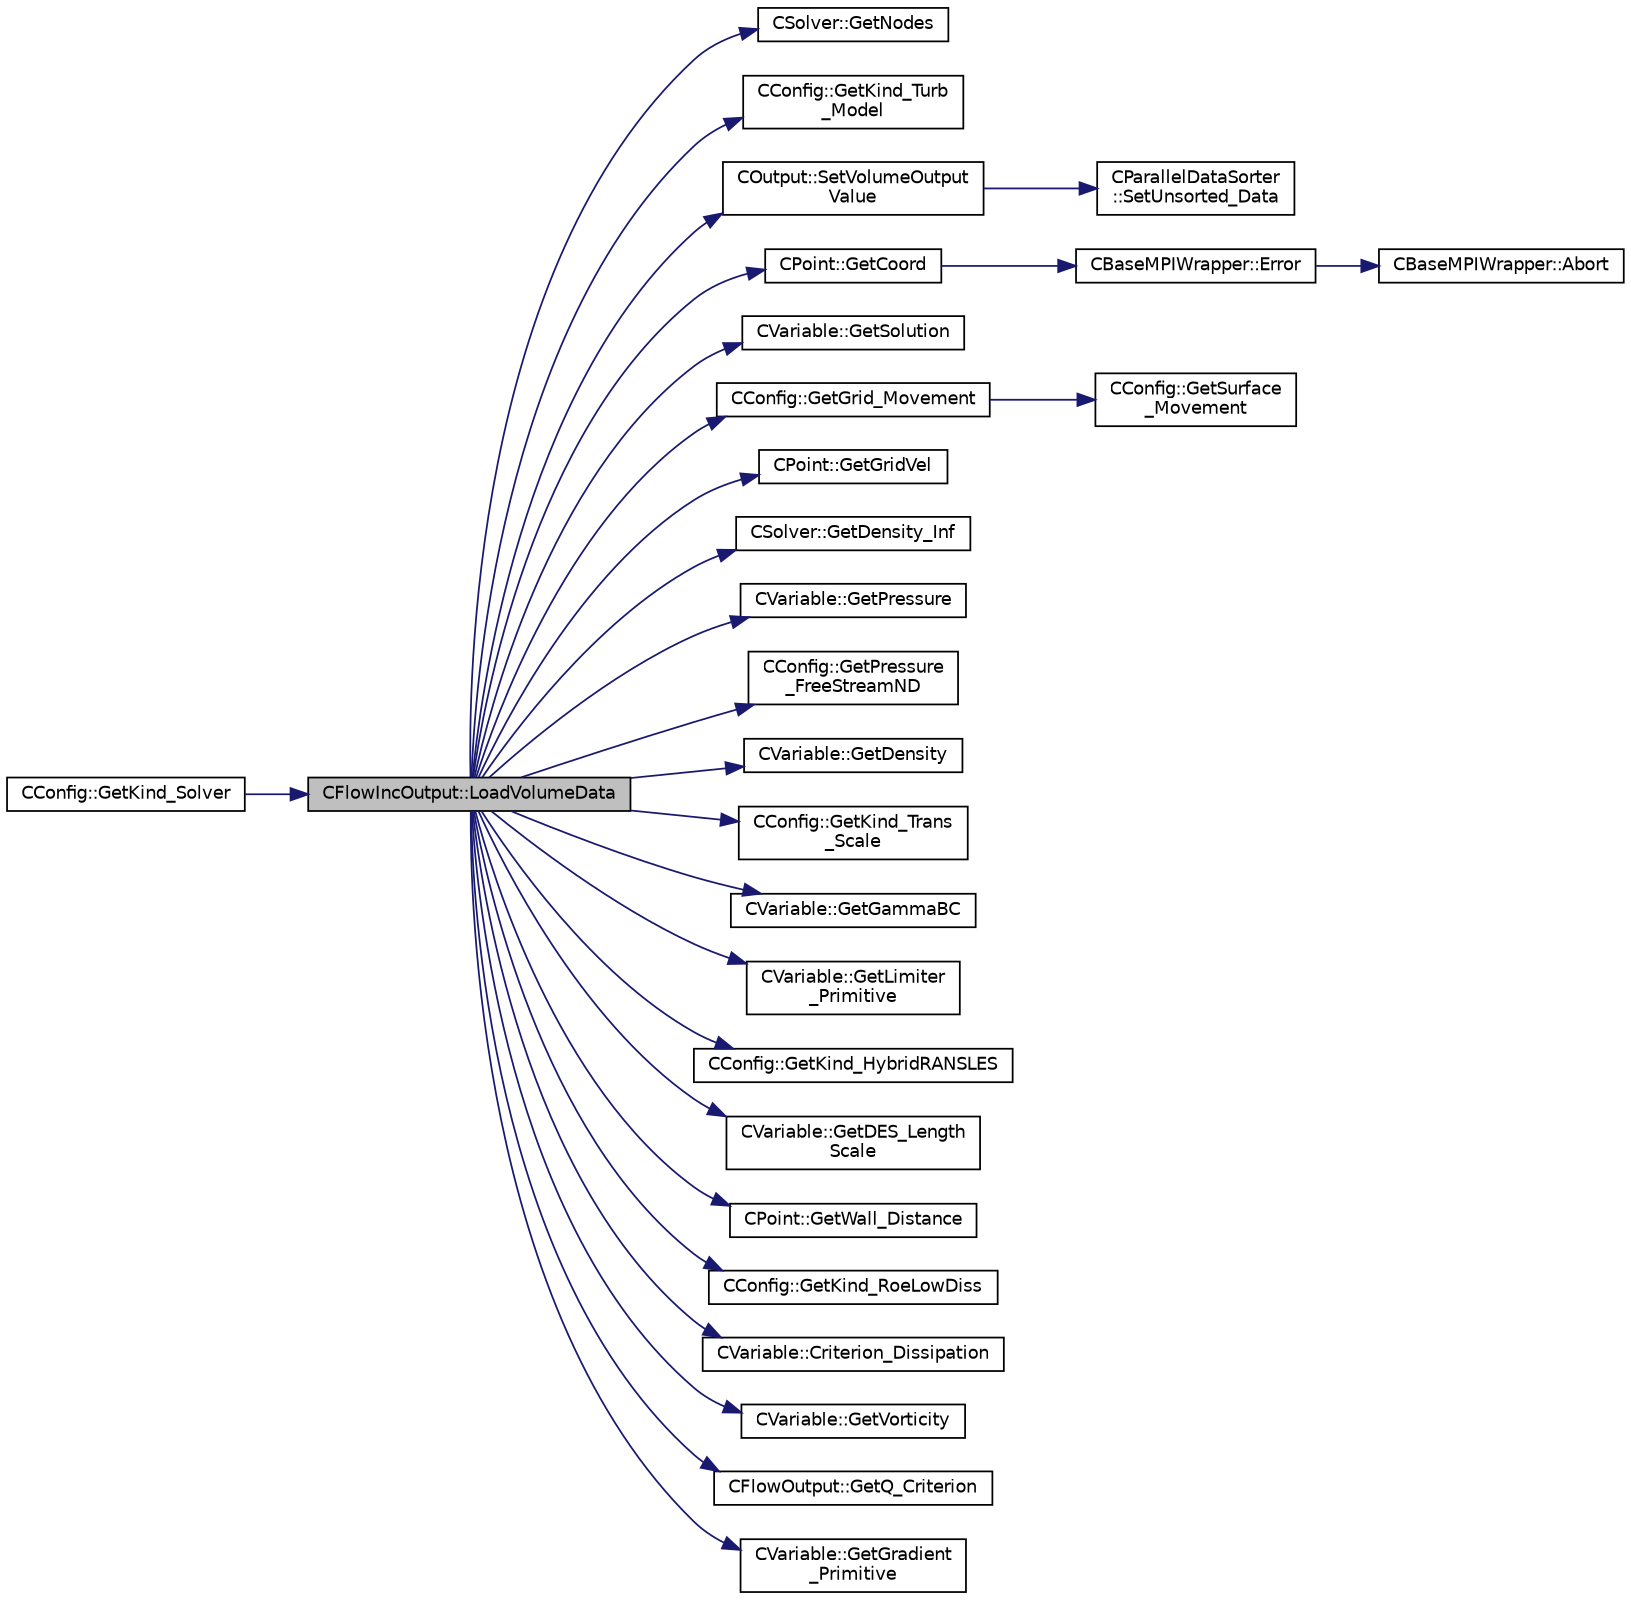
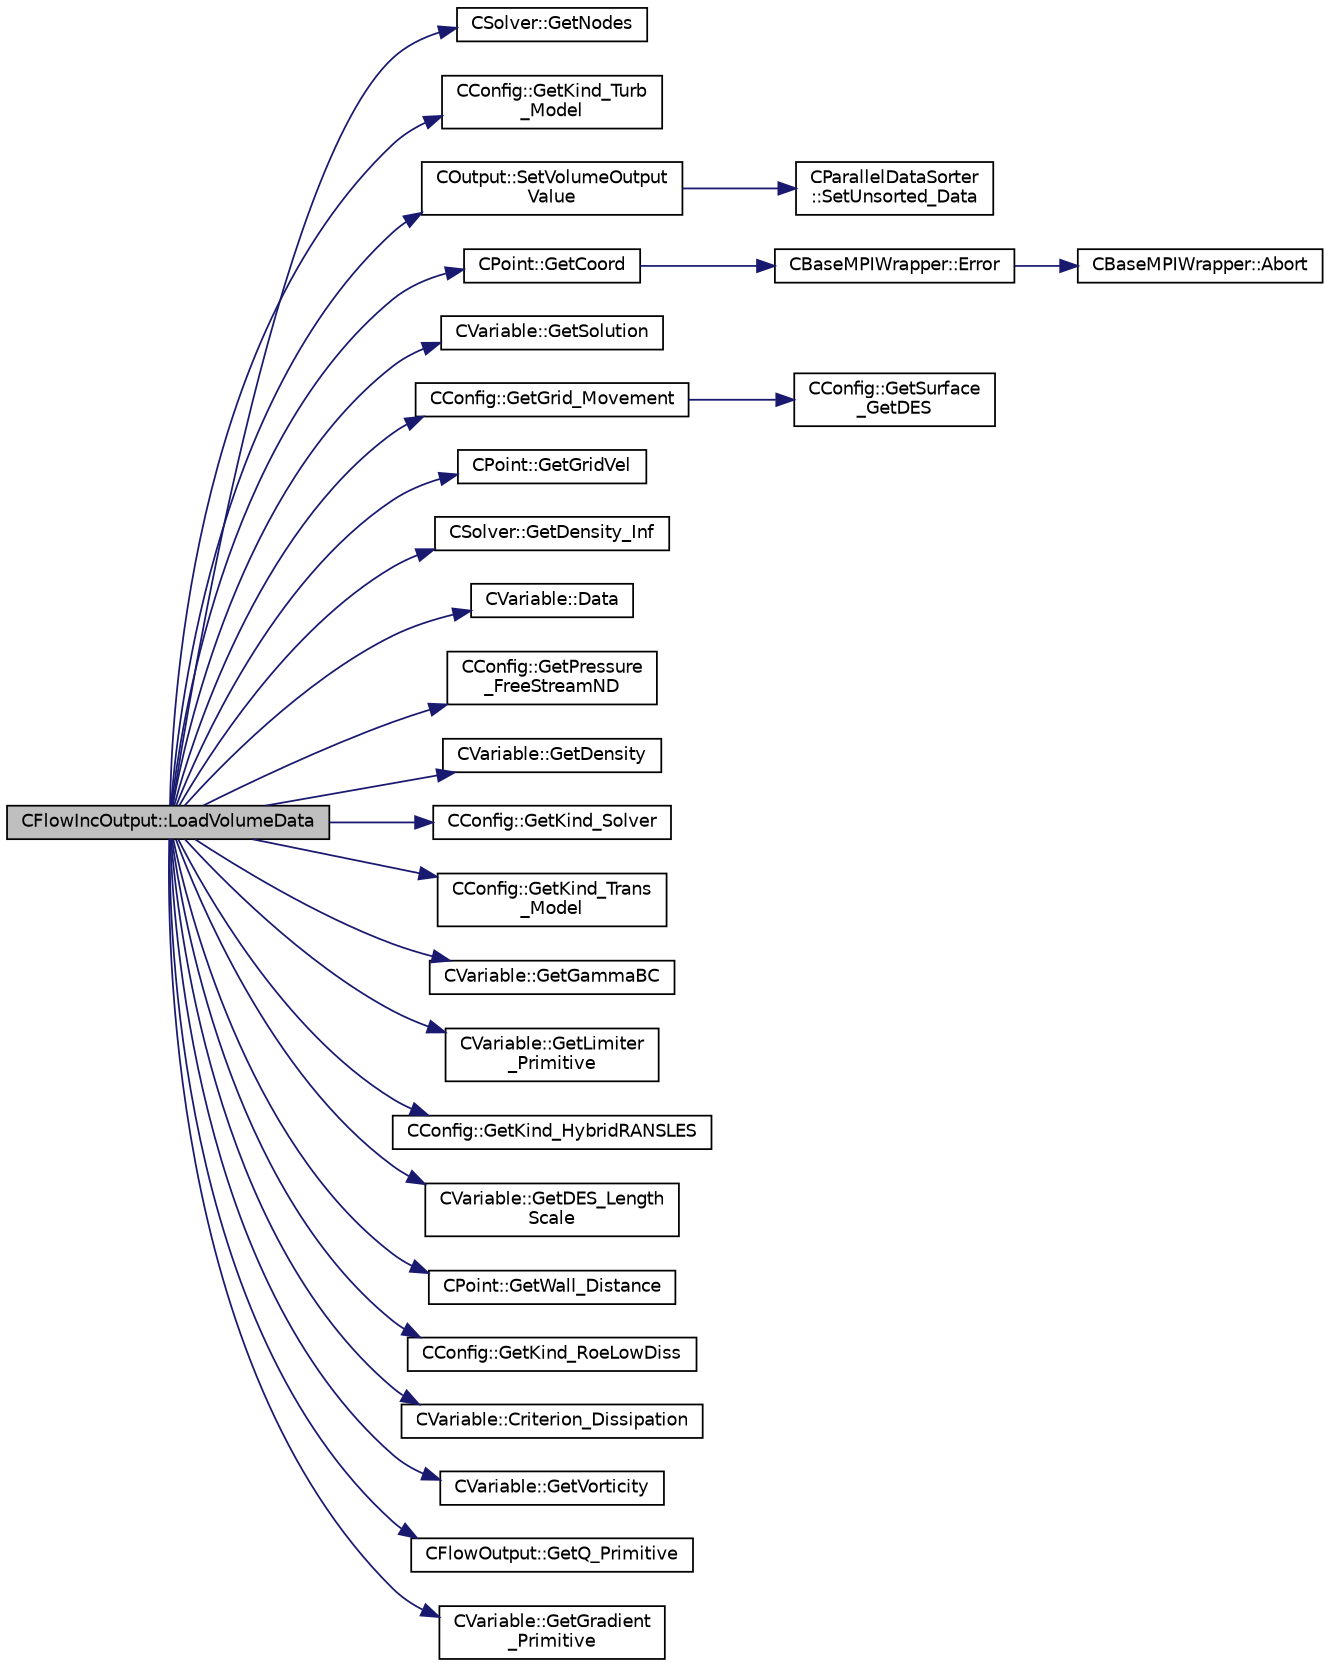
node "CConfig::GetSurface _Movement": label "CConfig::GetSurface _Movement" -> "CConfig::GetSurface _GetDES"
node "CVariable::GetPressure": label "CVariable::GetPressure" -> "CVariable::Data"
edge "CConfig::GetKind_Solver" -> "CFlowIncOutput::LoadVolumeData": reversed
node "CConfig::GetKind_Trans _Scale": label "CConfig::GetKind_Trans _Scale" -> "CConfig::GetKind_Trans _Model"
node "CFlowOutput::GetQ_Criterion": label "CFlowOutput::GetQ_Criterion" -> "CFlowOutput::GetQ_Primitive"
